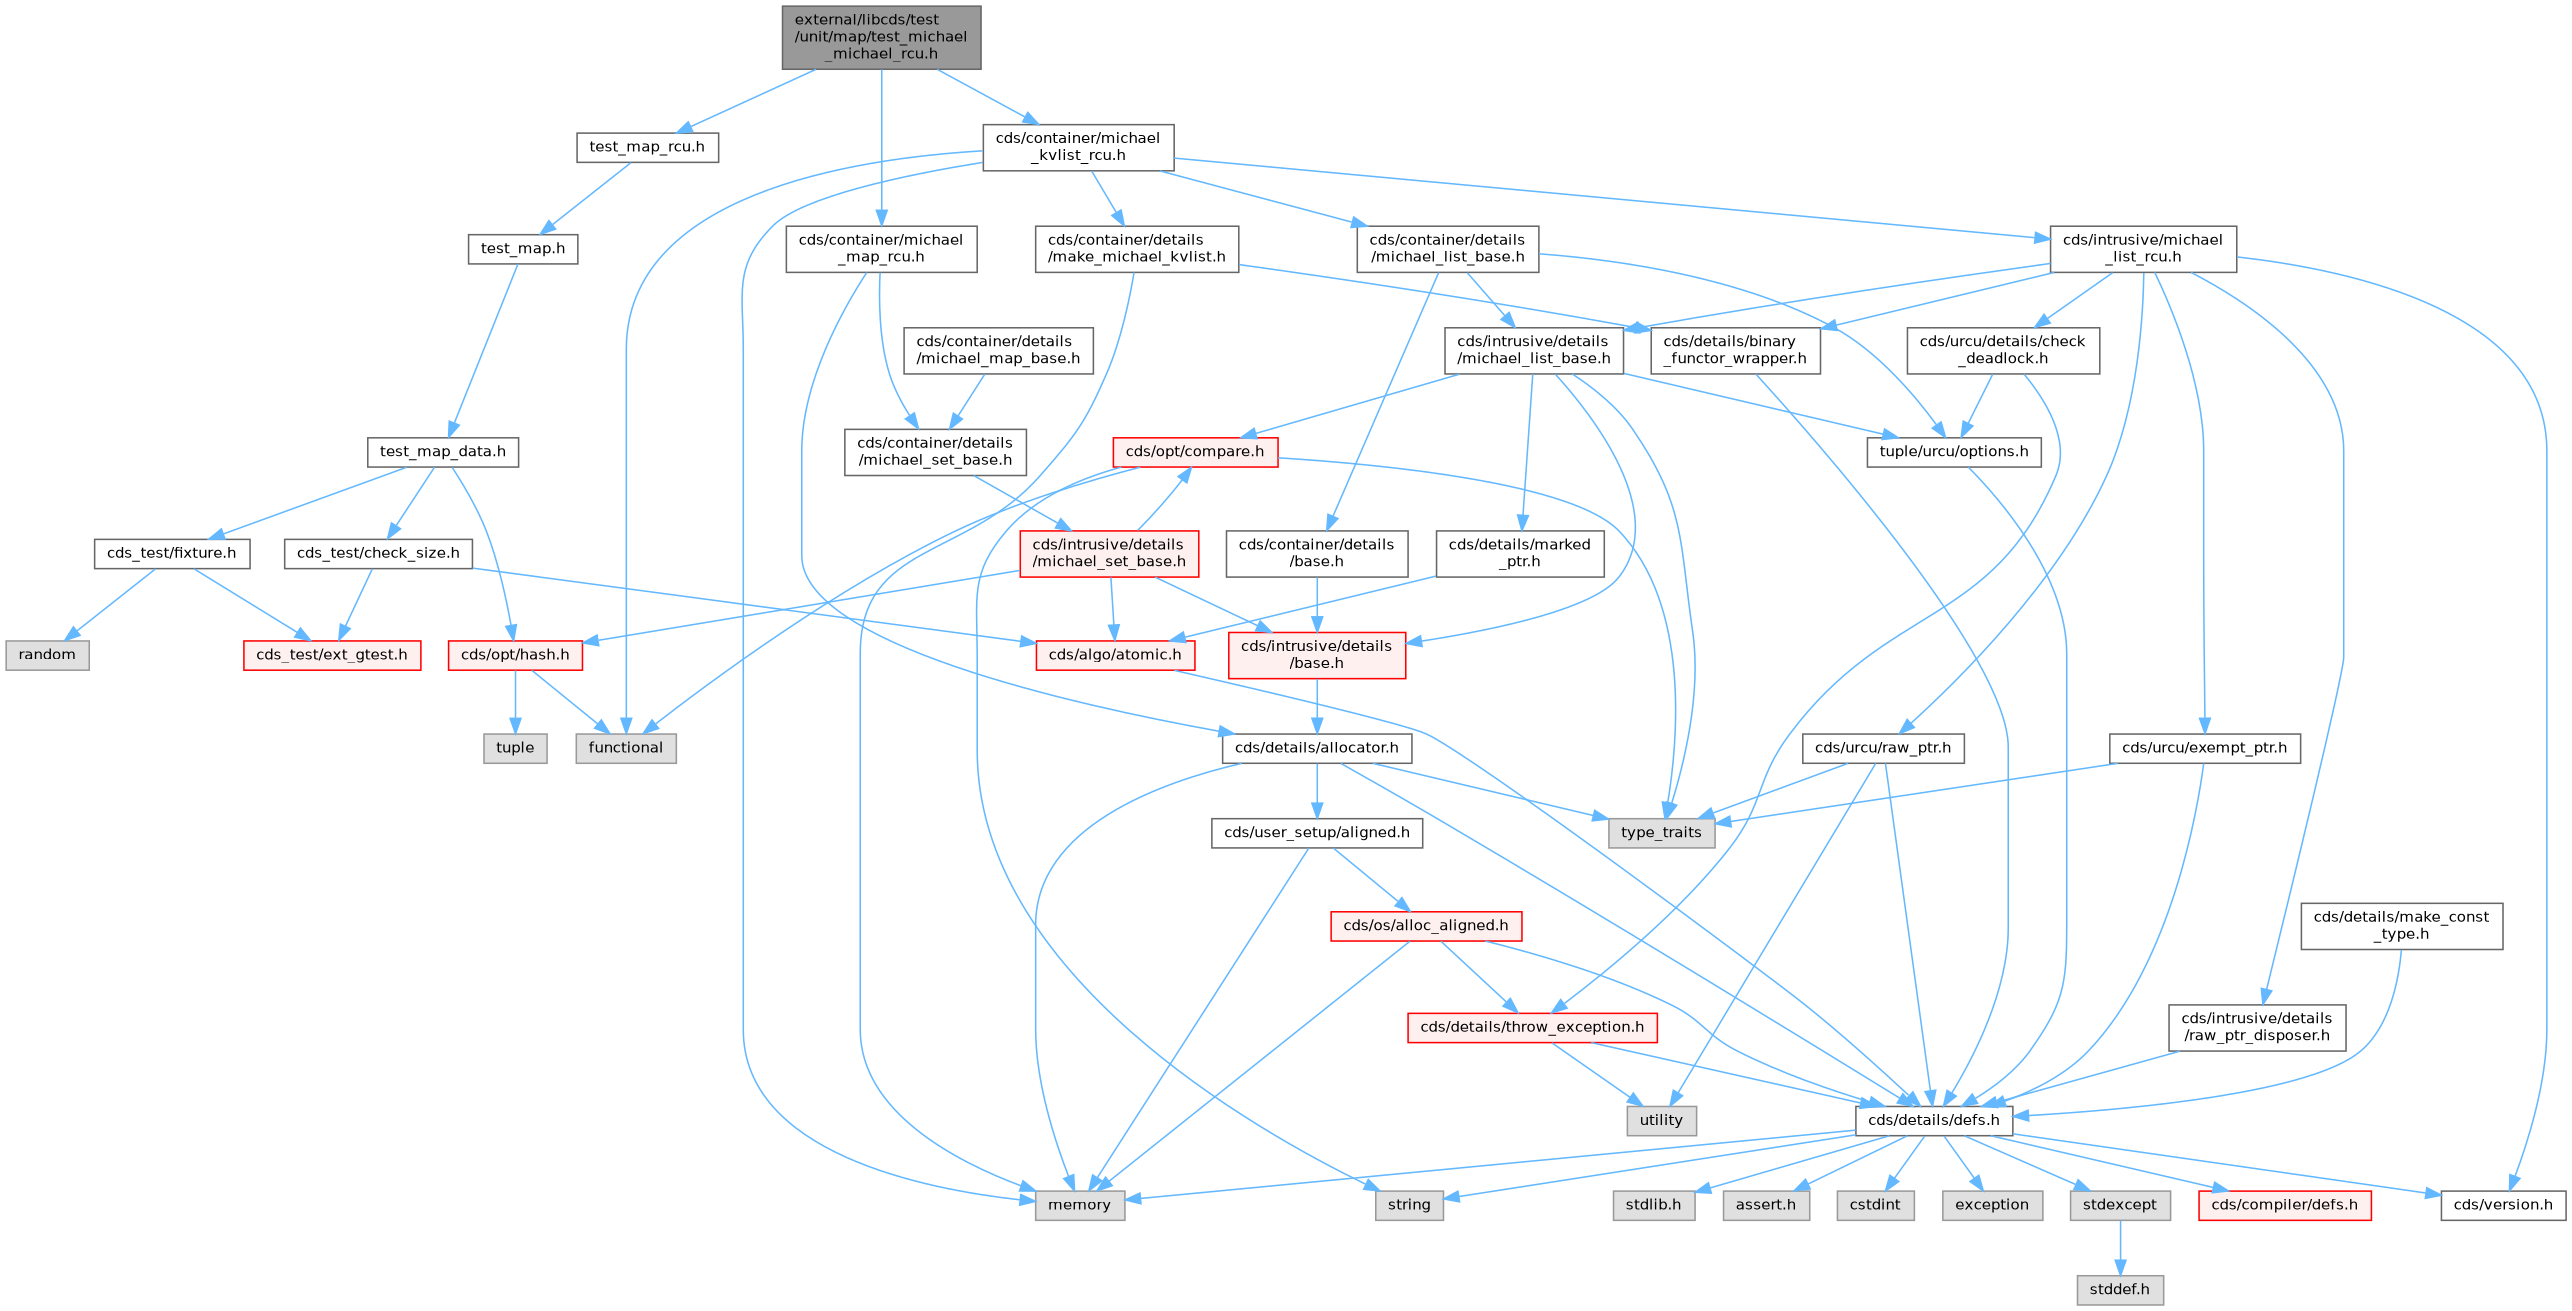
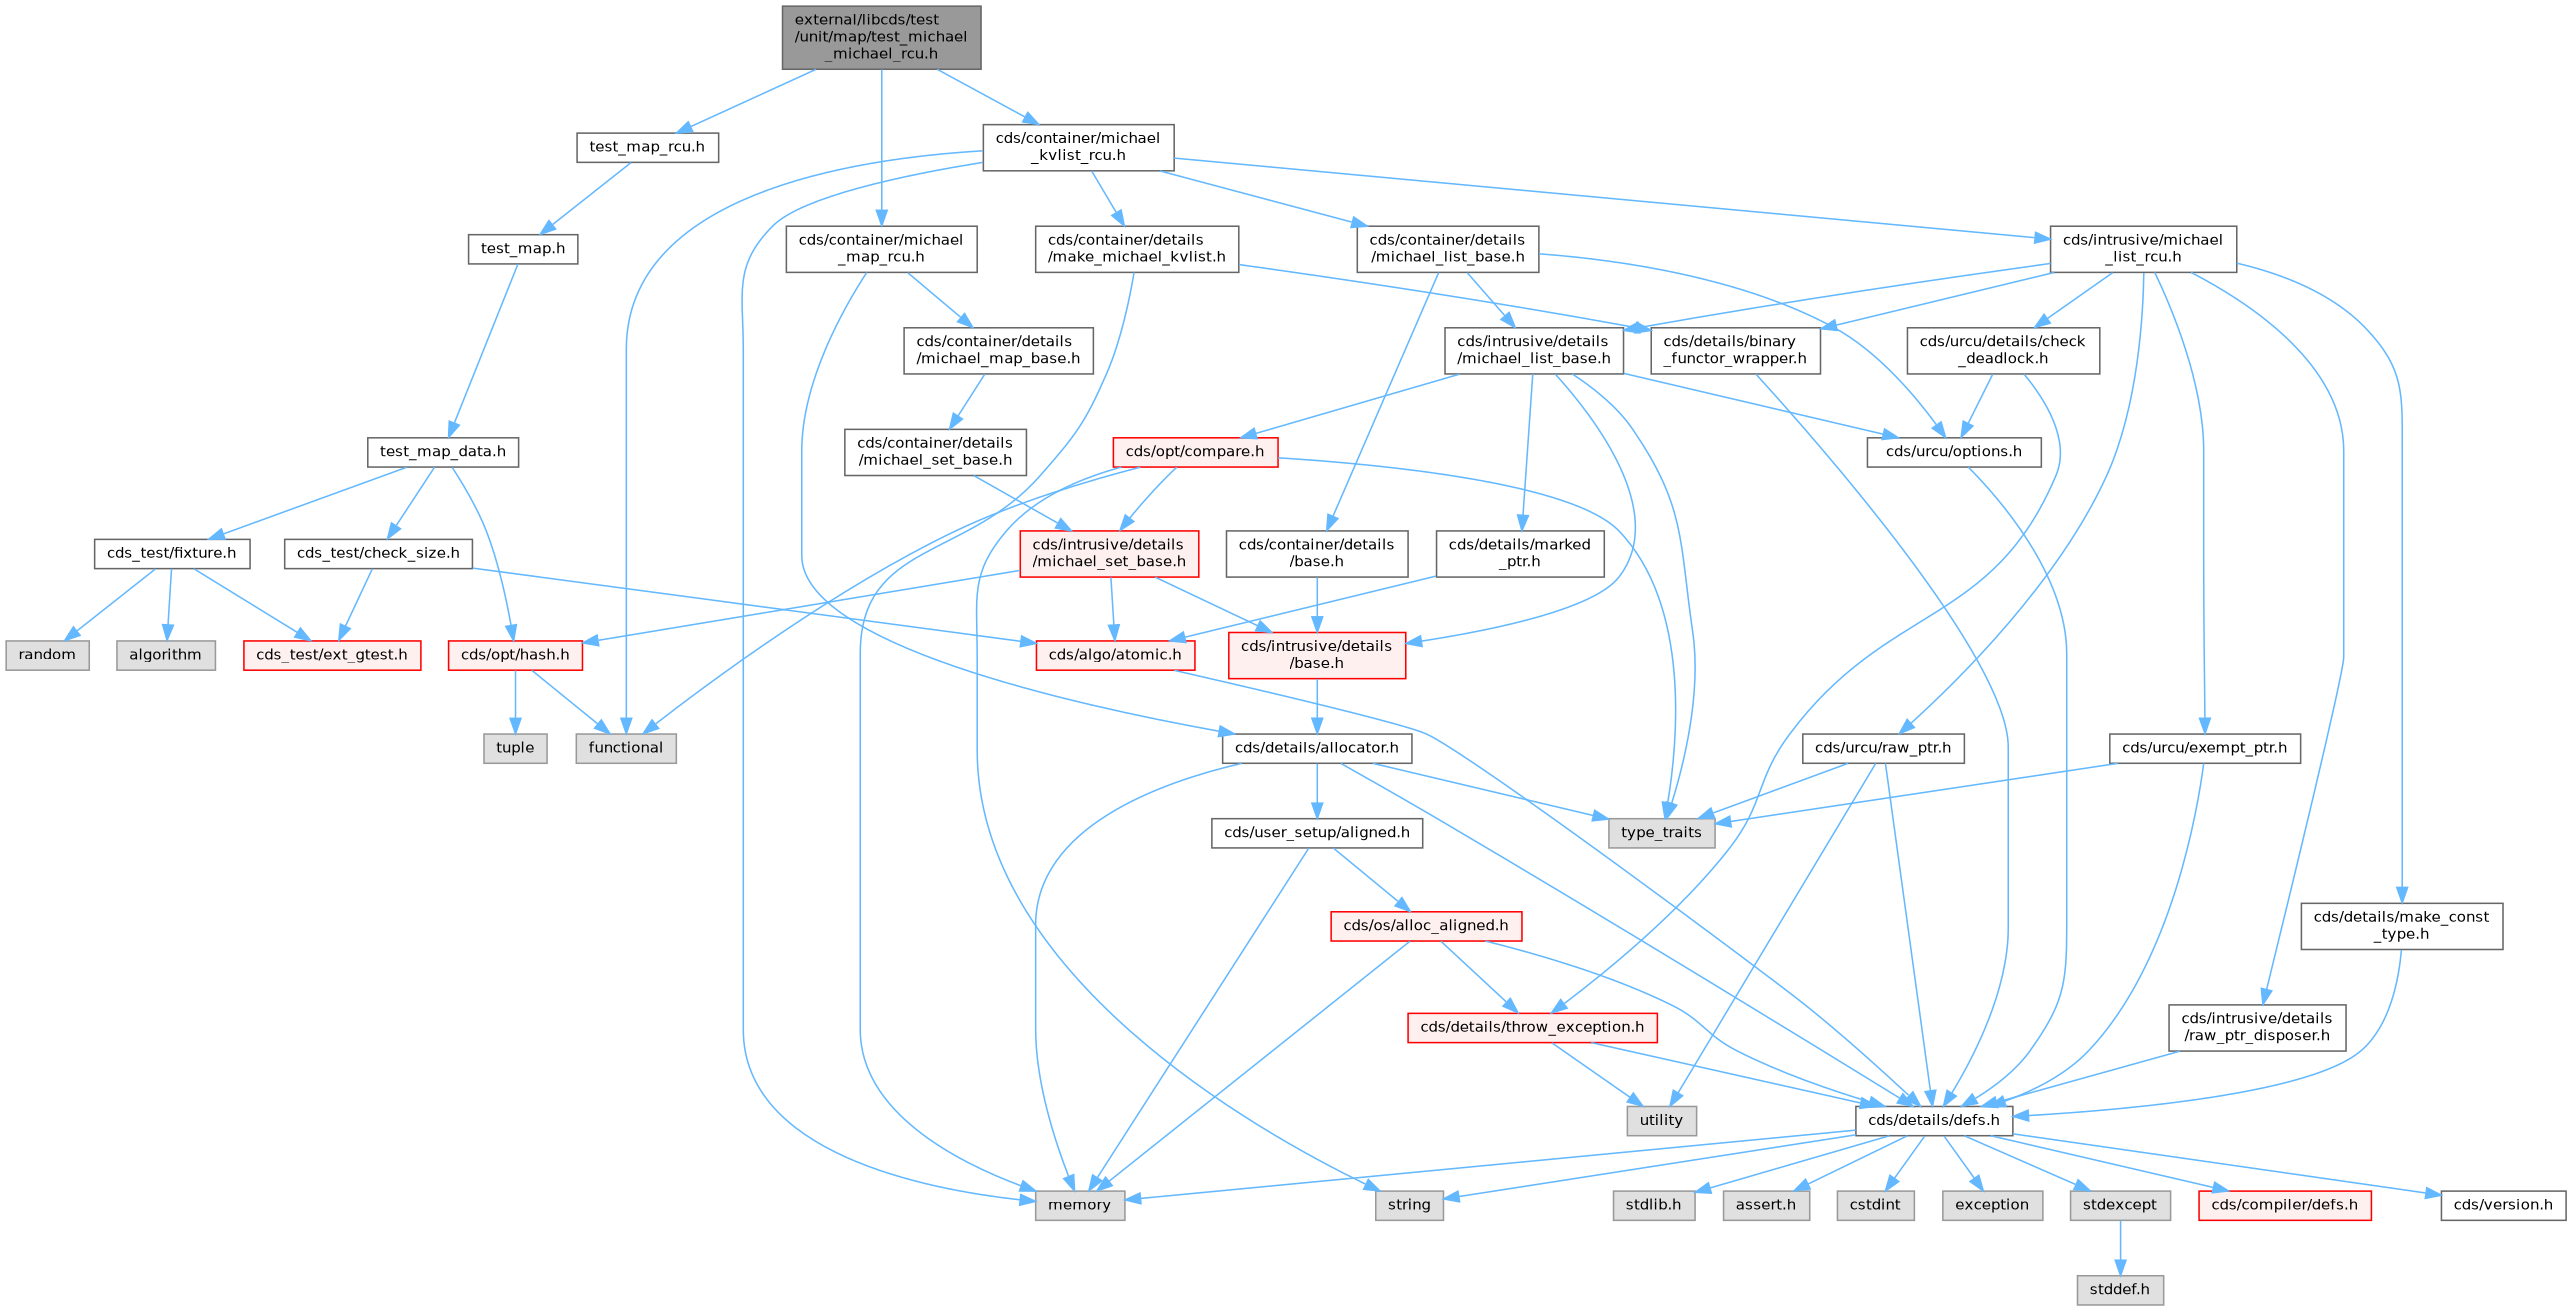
edge "cds/container/michael _map_rcu.h" -> "cds/container/details /michael_set_base.h": now "cds/container/michael _map_rcu.h" -> "cds/container/details /michael_map_base.h"
node "tuple/urcu/options.h": label "tuple/urcu/options.h" -> "cds/urcu/options.h"
edge "cds/intrusive/details /michael_set_base.h" -> "cds/opt/compare.h": reversed
edge "cds/intrusive/michael _list_rcu.h" -> "cds/version.h": now "cds/intrusive/michael _list_rcu.h" -> "cds/details/make_const _type.h"
node "algorithm": added
